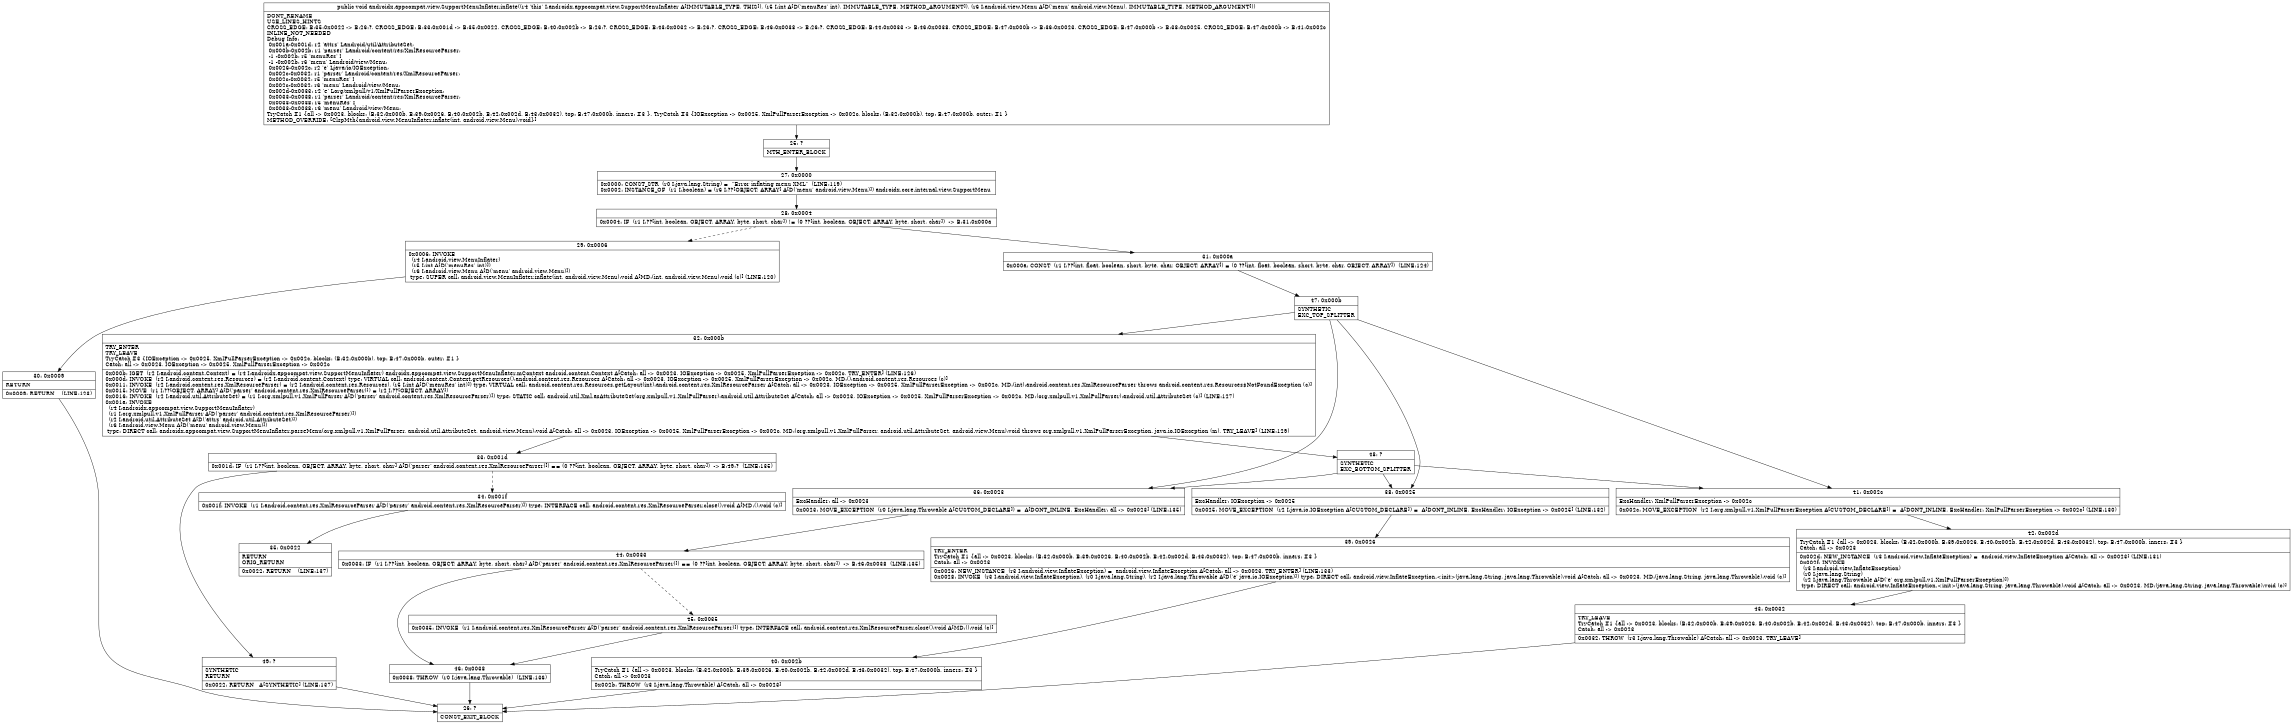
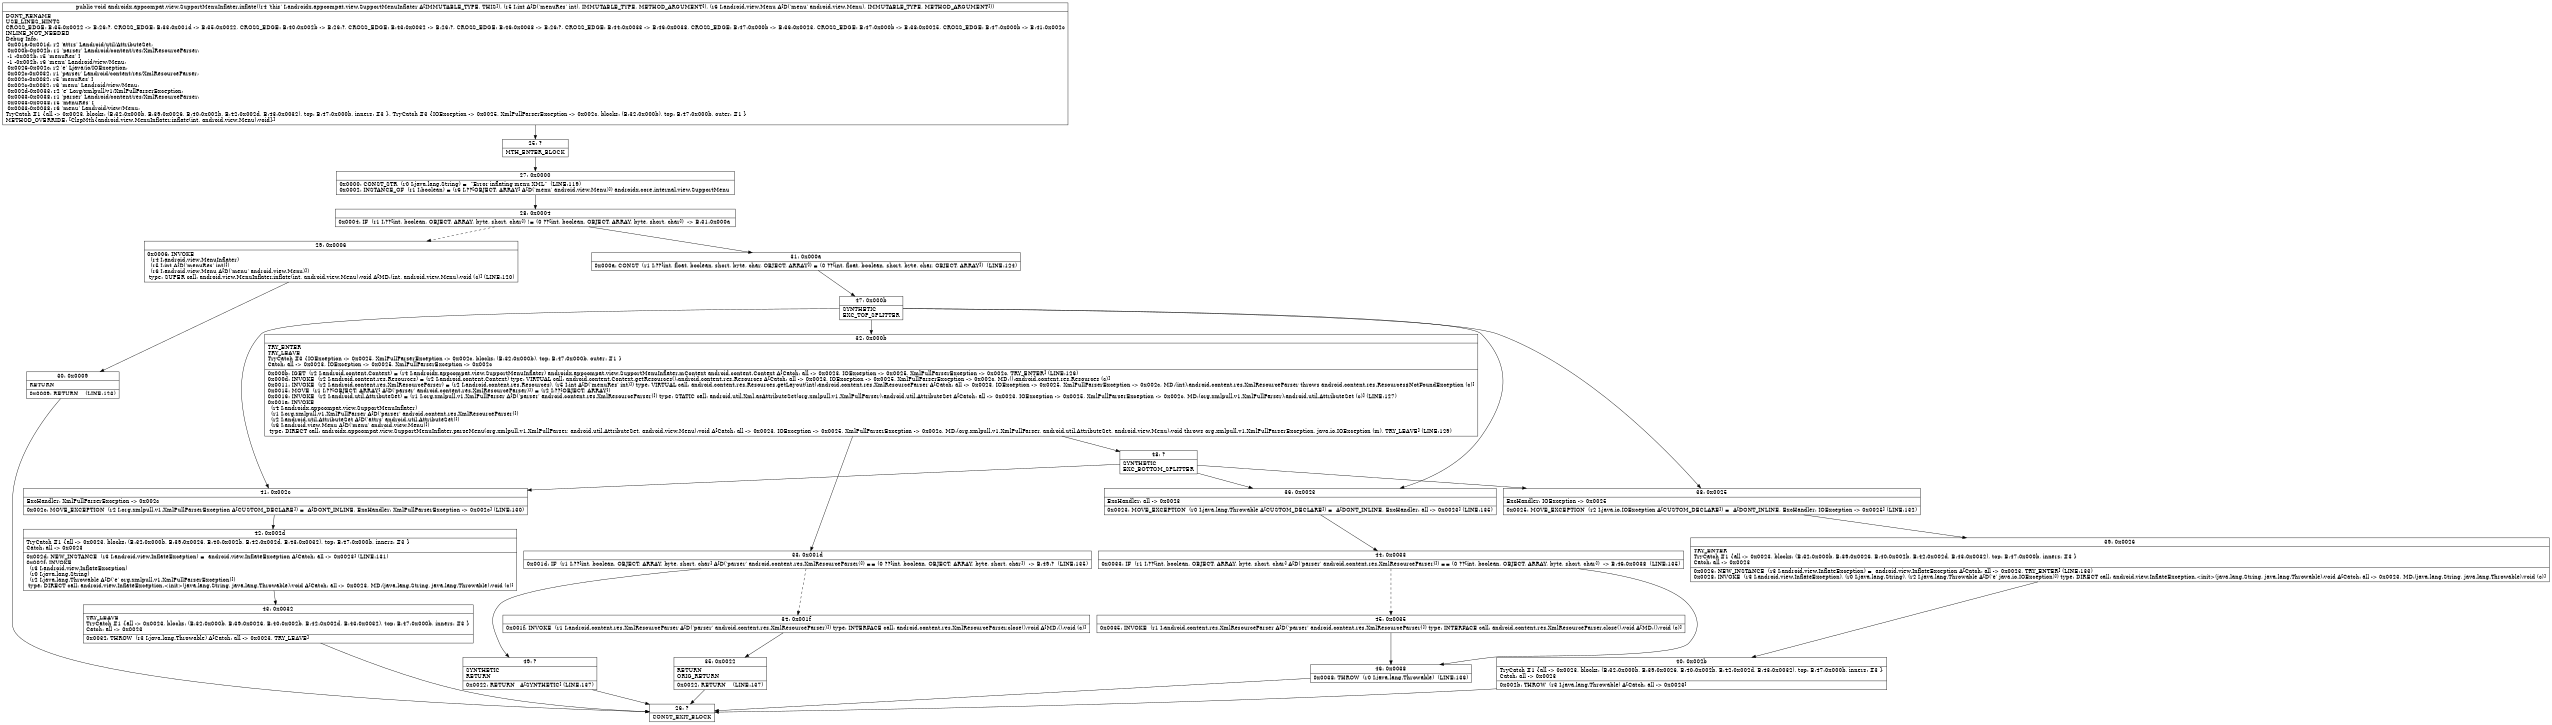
edge "35: 0x0022" -> "26: ?": added
